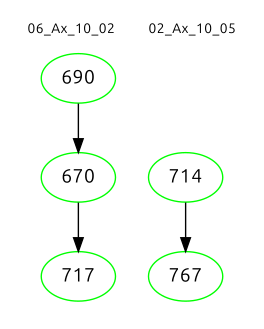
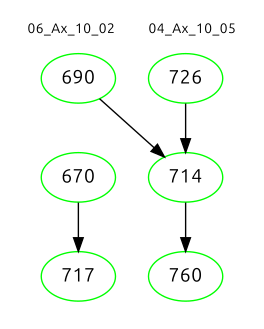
cluster "02_Ax_10_05": label "02_Ax_10_05" -> "04_Ax_10_05"
node "726": added
edge "690" -> "670": now "690" -> "714"
node "767": label "767" -> "760"
